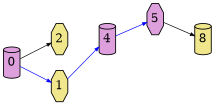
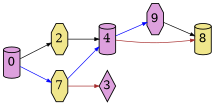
node "5": label "5" -> "9"
edge "2" -> "4": added
edge "4" -> "8": added
node "1": label "1" -> "7"
node "3": added
